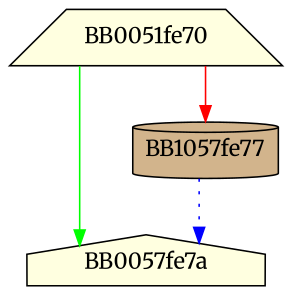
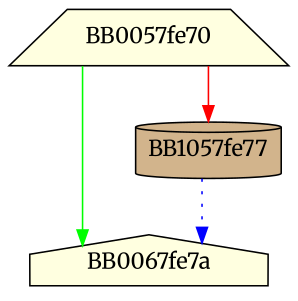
node "BB0051fe70": label "BB0051fe70" -> "BB0057fe70"
node "BB0057fe7a": label "BB0057fe7a" -> "BB0067fe7a"
